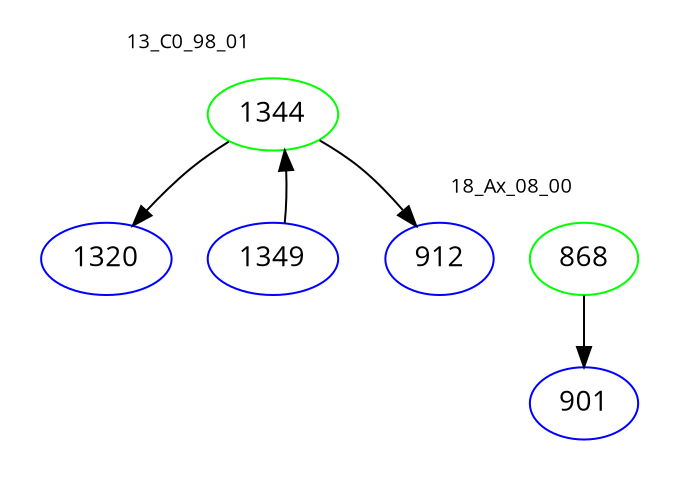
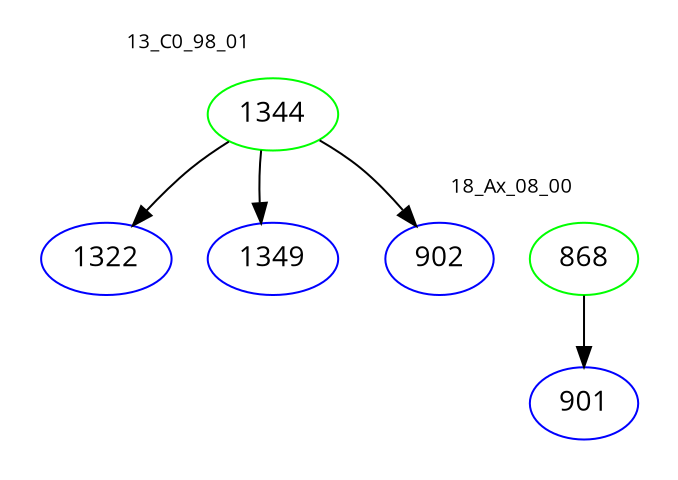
edge "1349" -> "1344": reversed
node "1320": label "1320" -> "1322"
node "912": label "912" -> "902"
